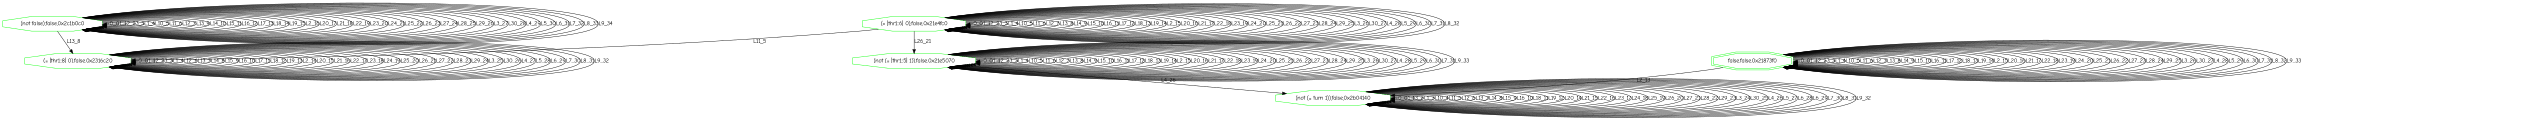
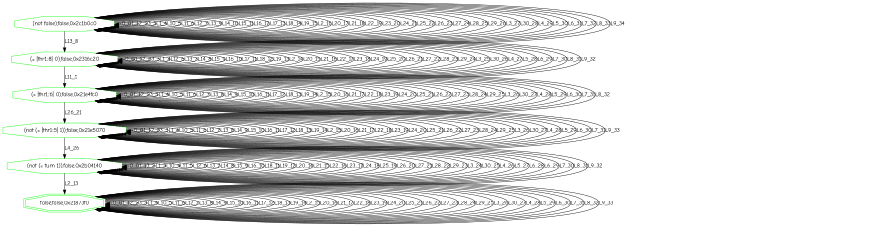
edge "(= |thr1::6| 0),false,0x21e4fc0" -> "(= |thr1::8| 0),false,0x2316c20": reversed
edge "false,false,0x21873f0" -> "(not (= turn 1)),false,0x2b04140": reversed
